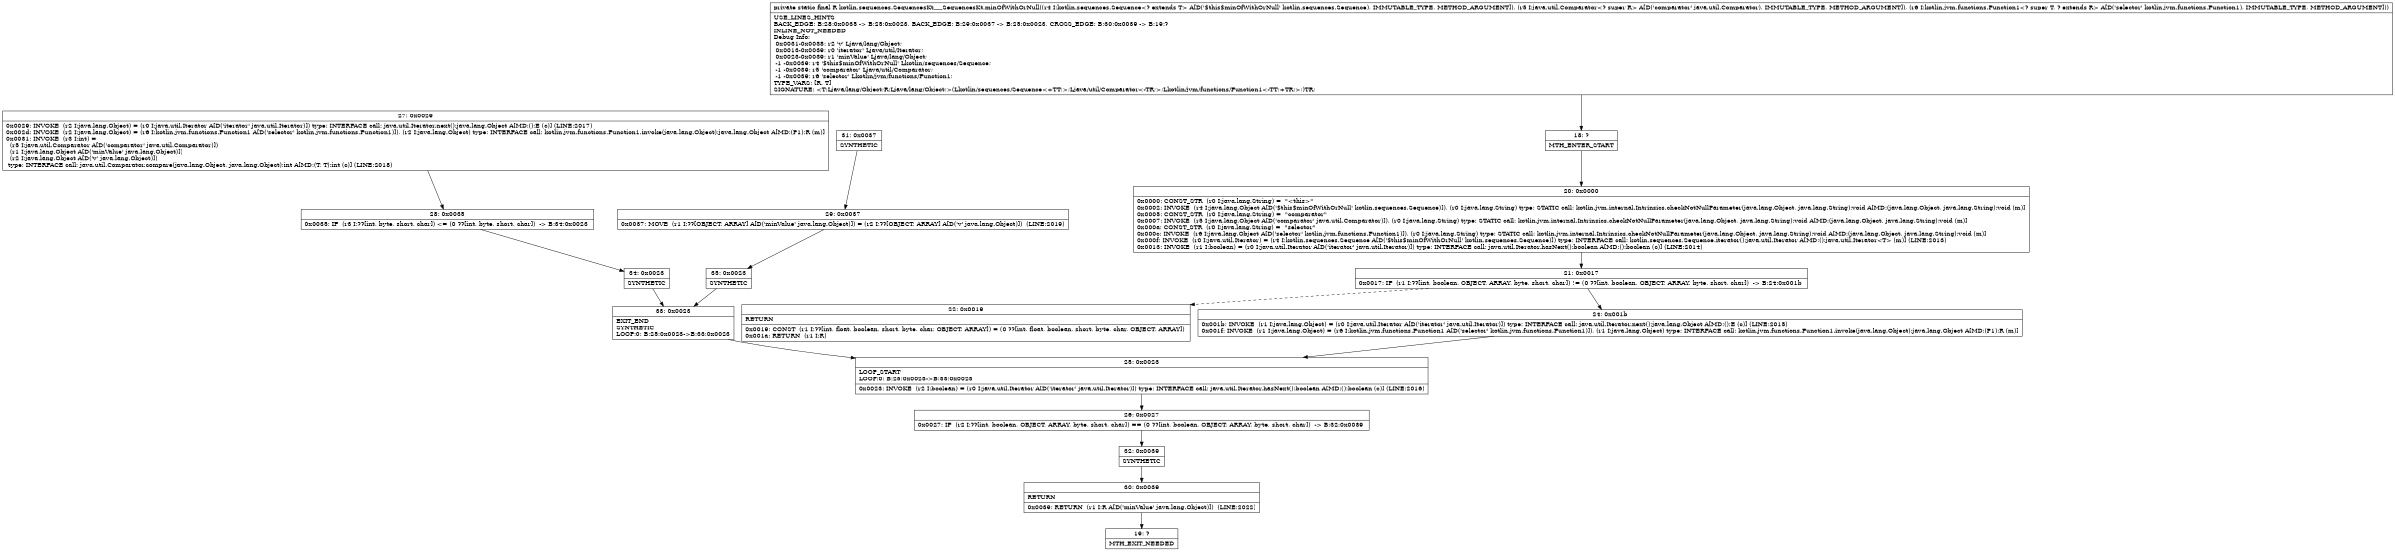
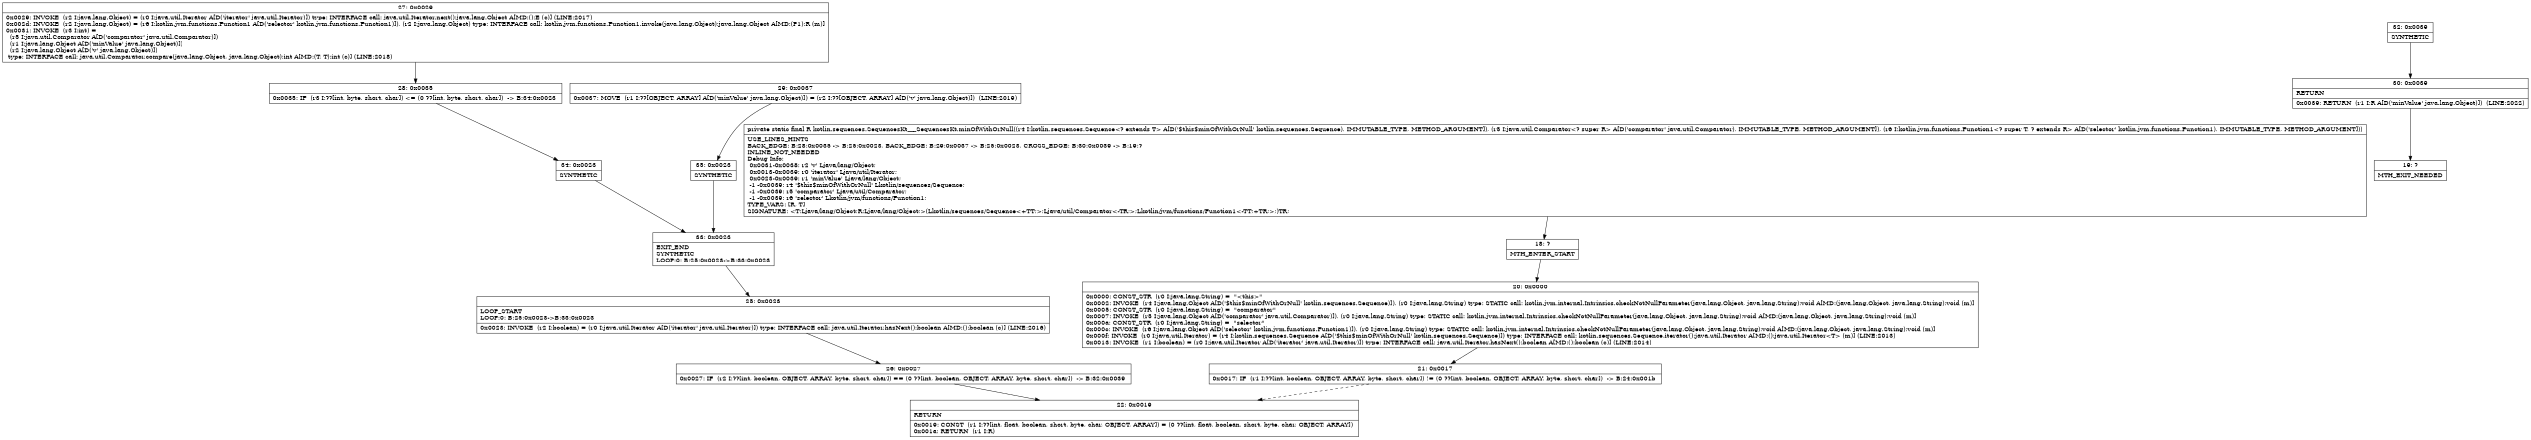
node "31: 0x0037": removed
node "24: 0x001b": removed
edge "26: 0x0027" -> "32: 0x0039": now "26: 0x0027" -> "22: 0x0019"
